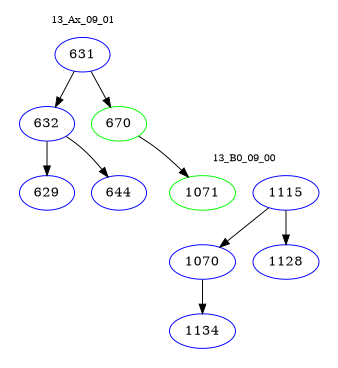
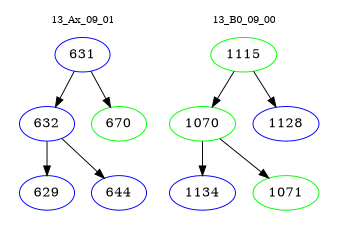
edge "670" -> "1071": now "1070" -> "1071"
node "1115": color blue -> green
node "1070": color blue -> green
